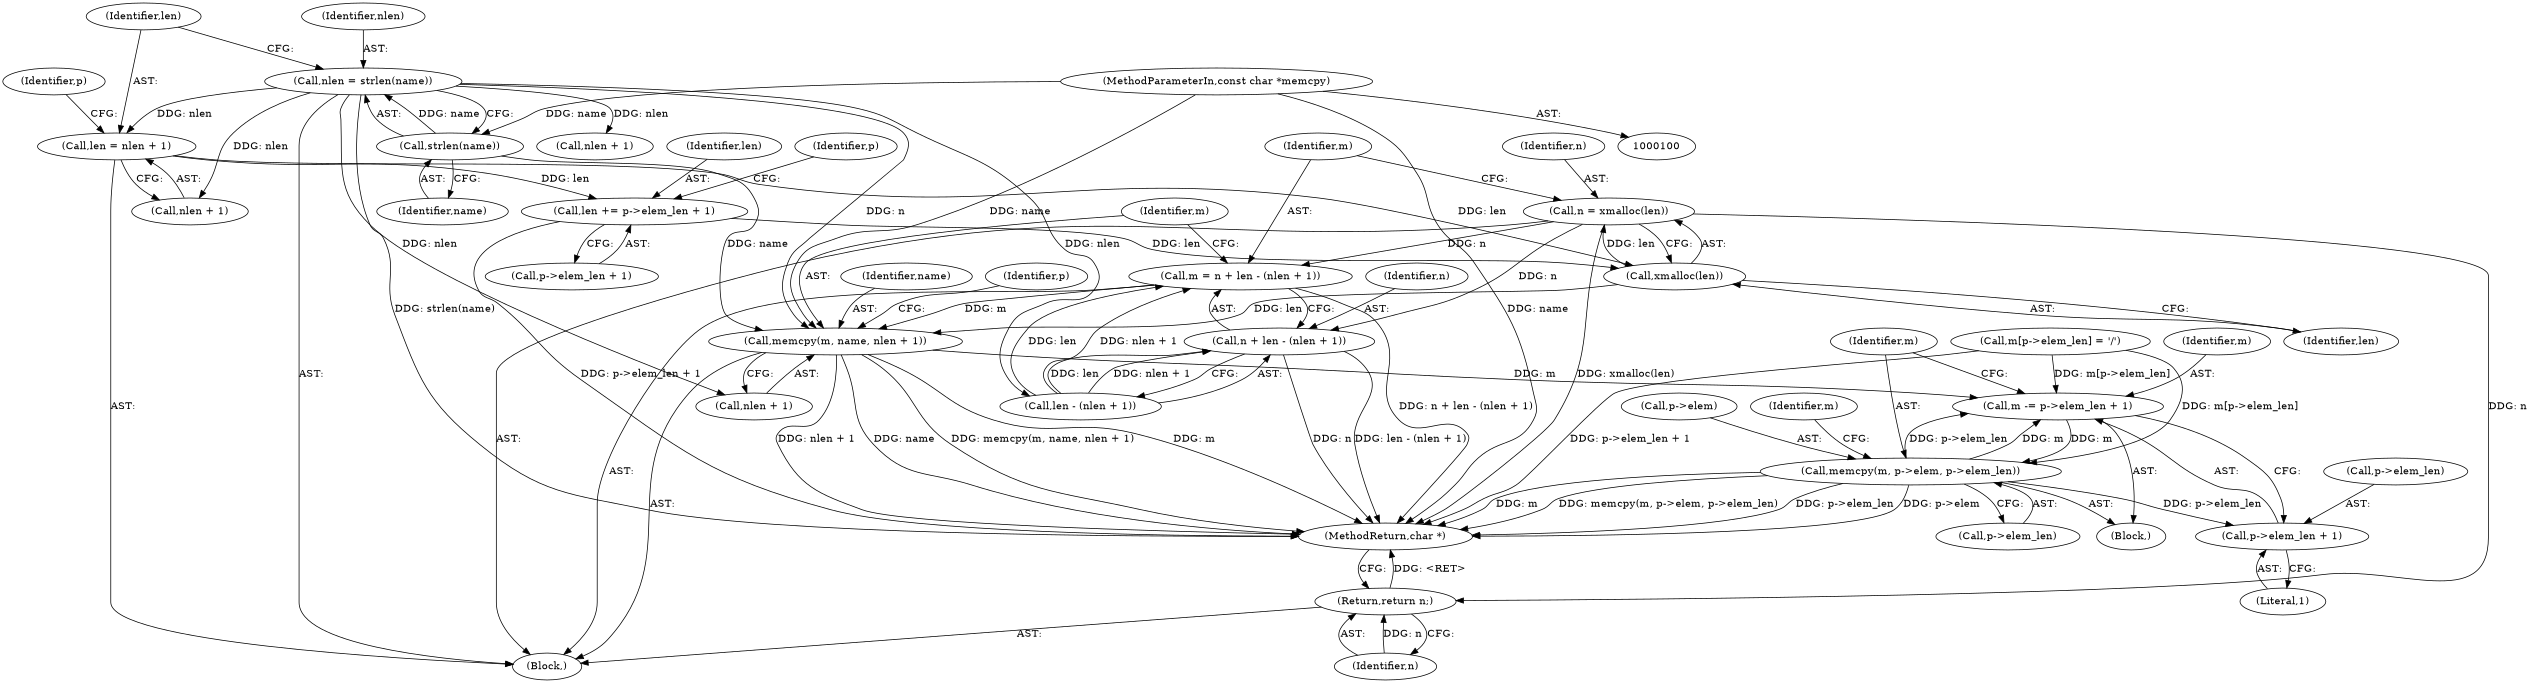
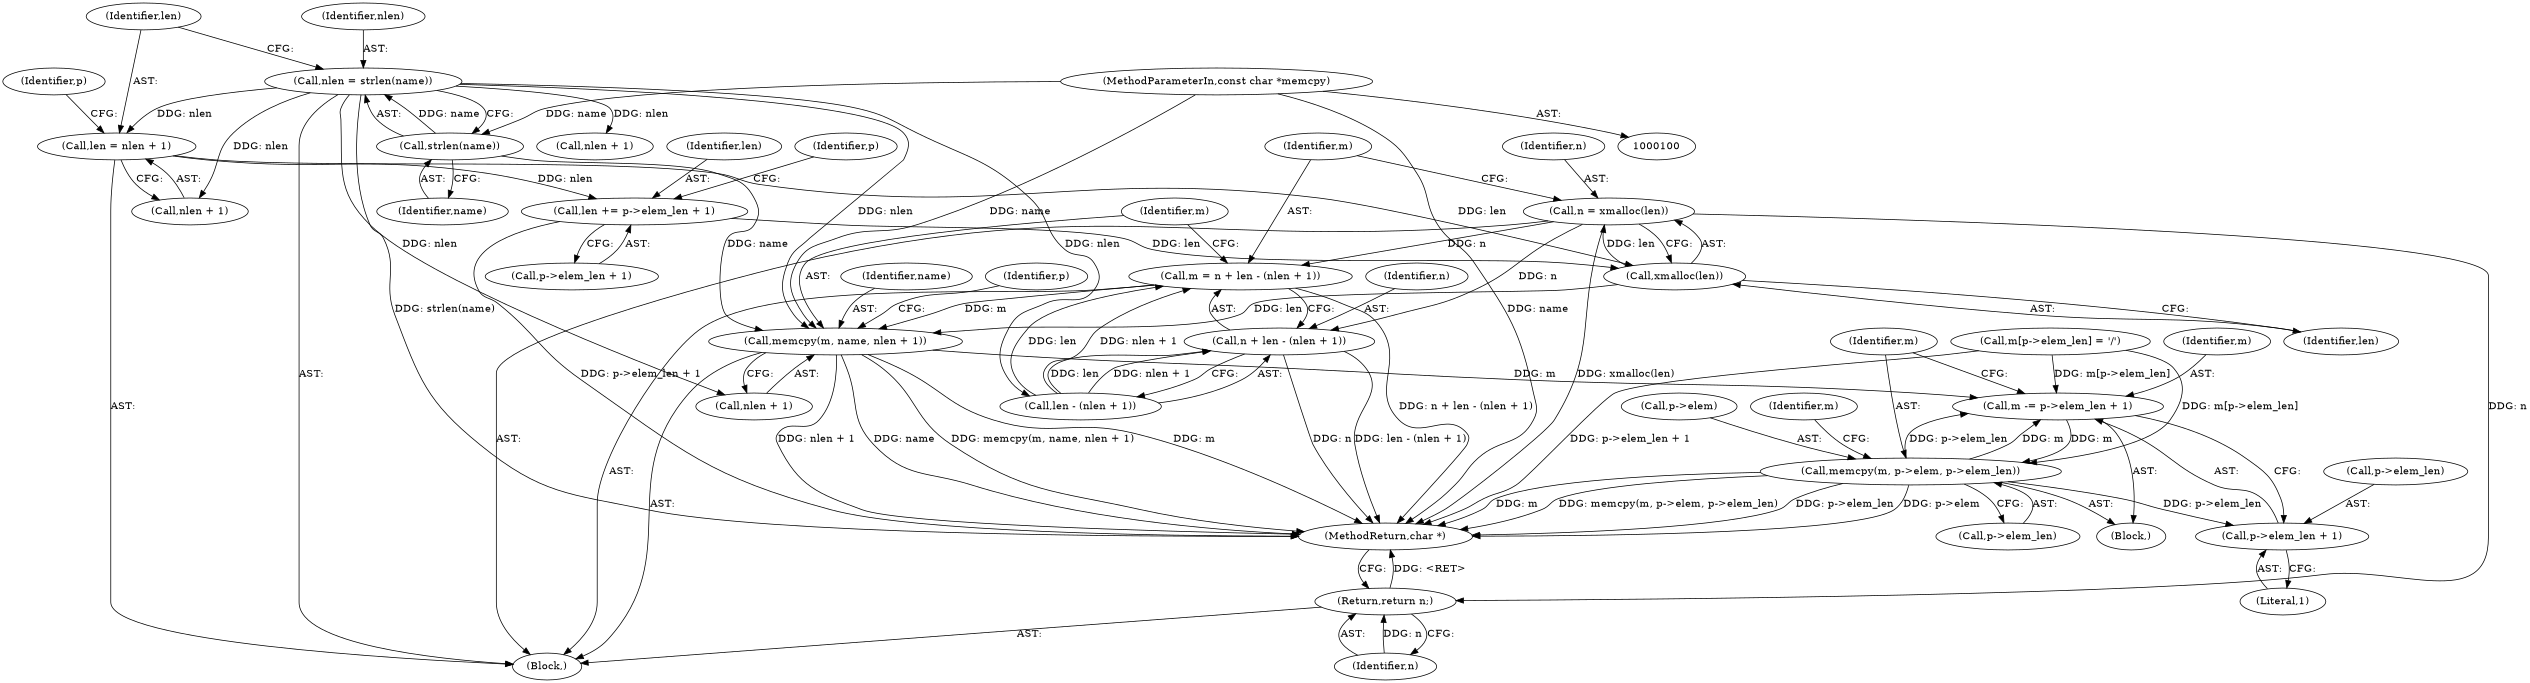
edge "(Call,len = nlen + 1)" -> "(Call,len += p->elem_len + 1)": label "DDG: len" -> "DDG: nlen"
edge "(Call,nlen = strlen(name))" -> "(Call,memcpy(m, name, nlen + 1))": label "DDG: n" -> "DDG: nlen"
